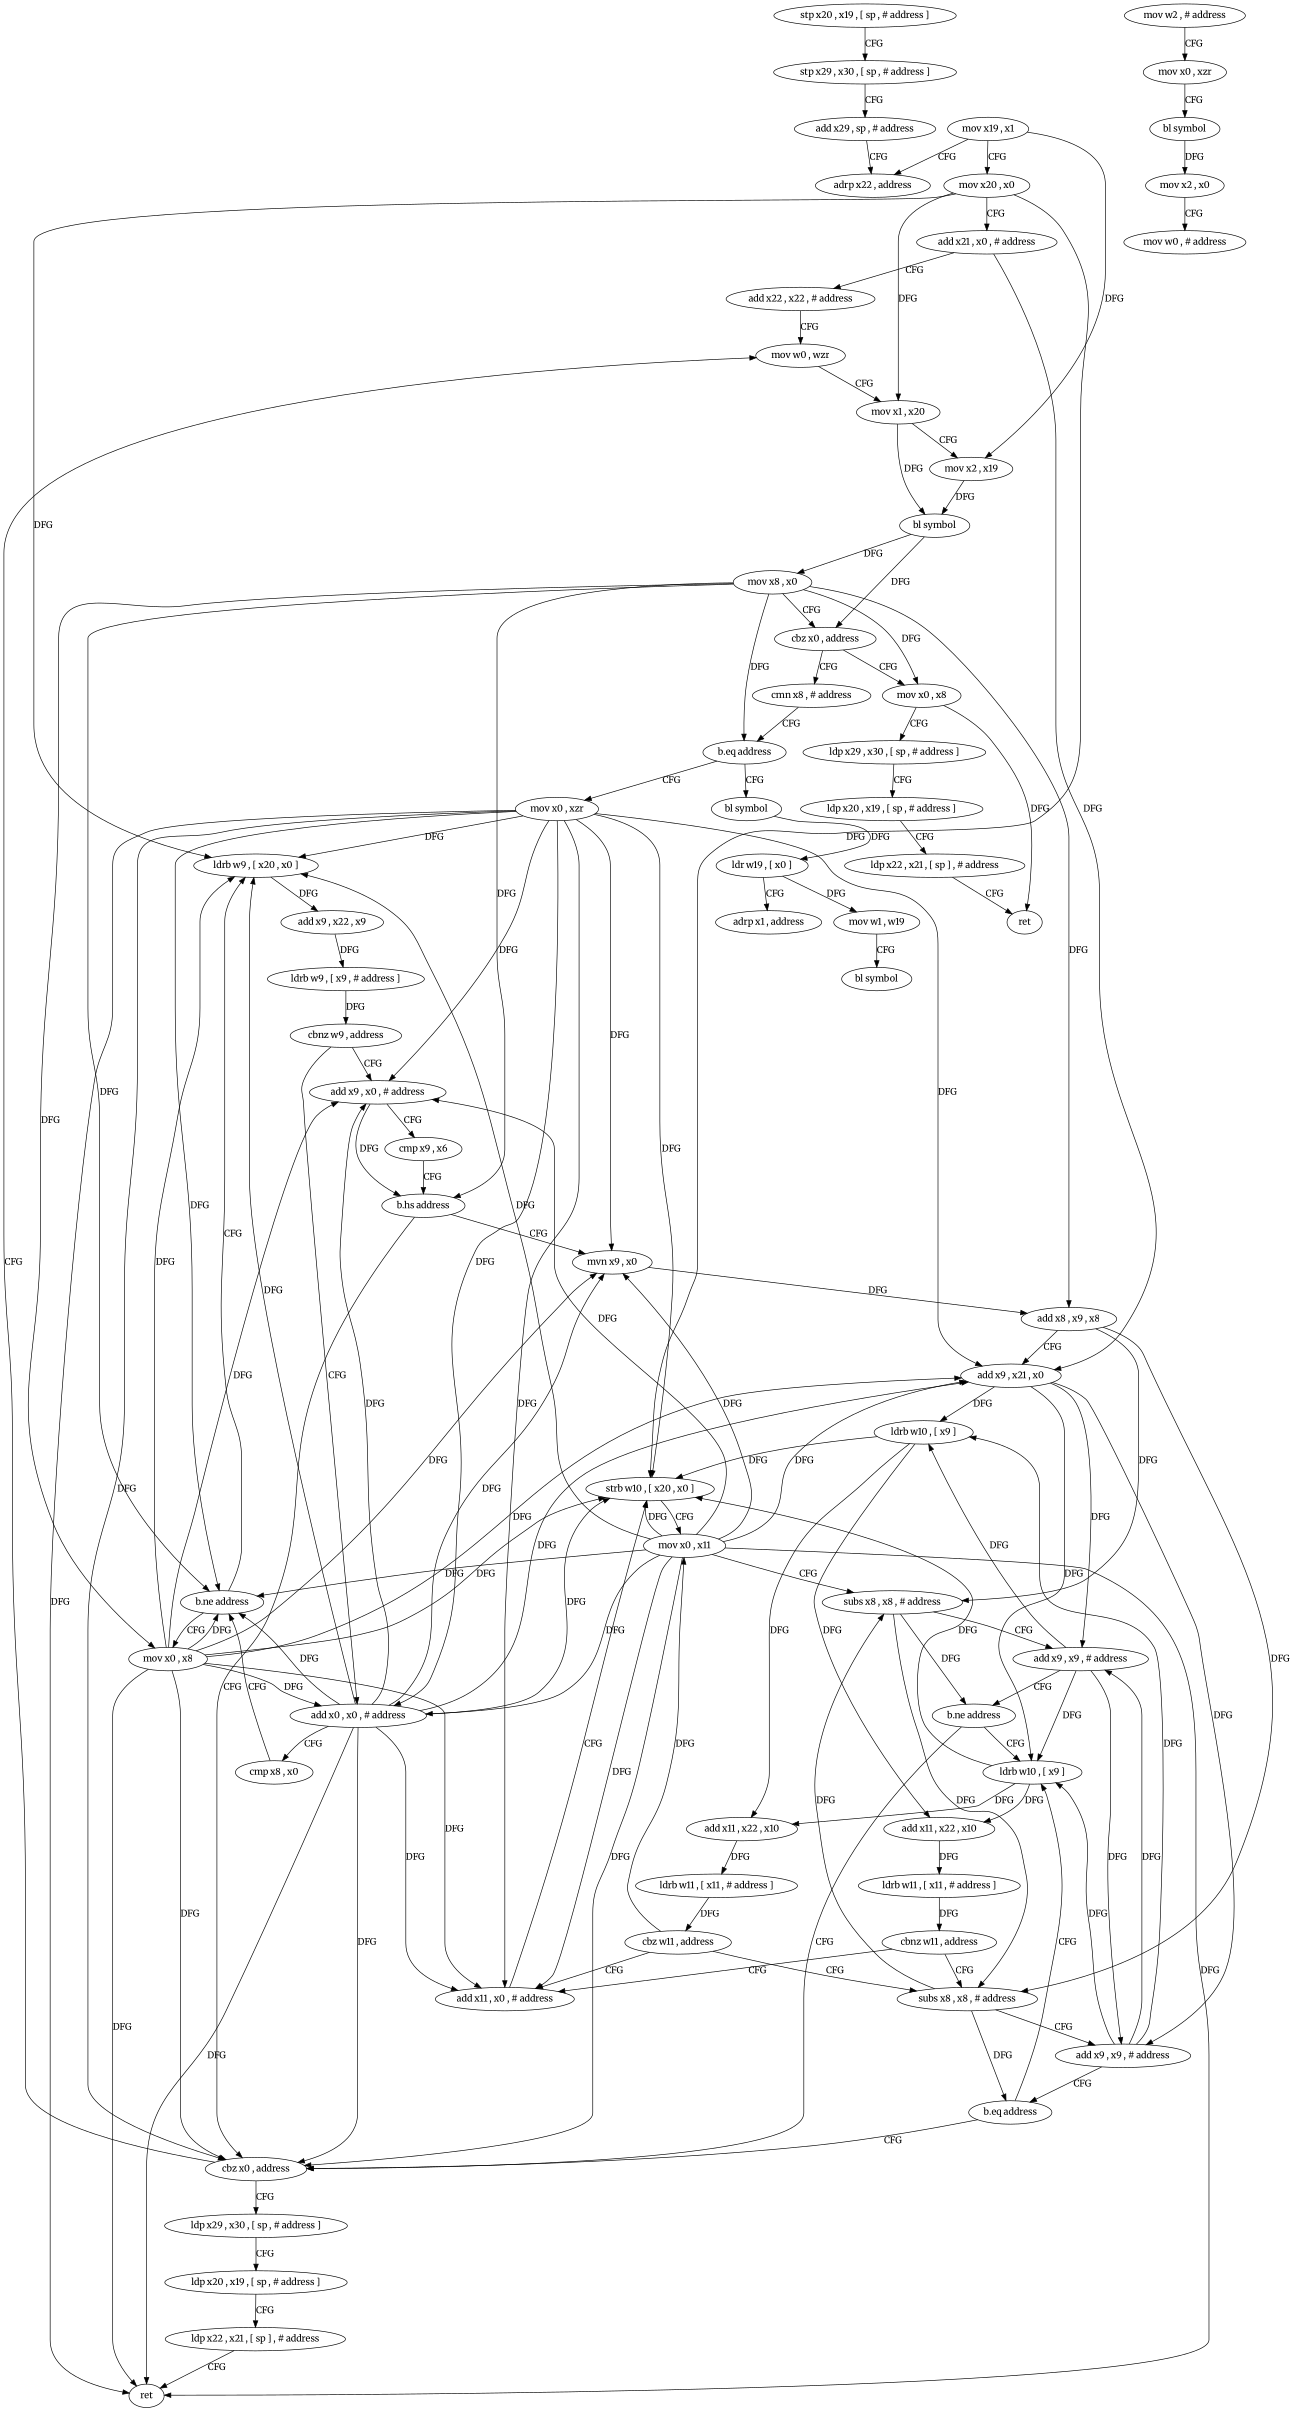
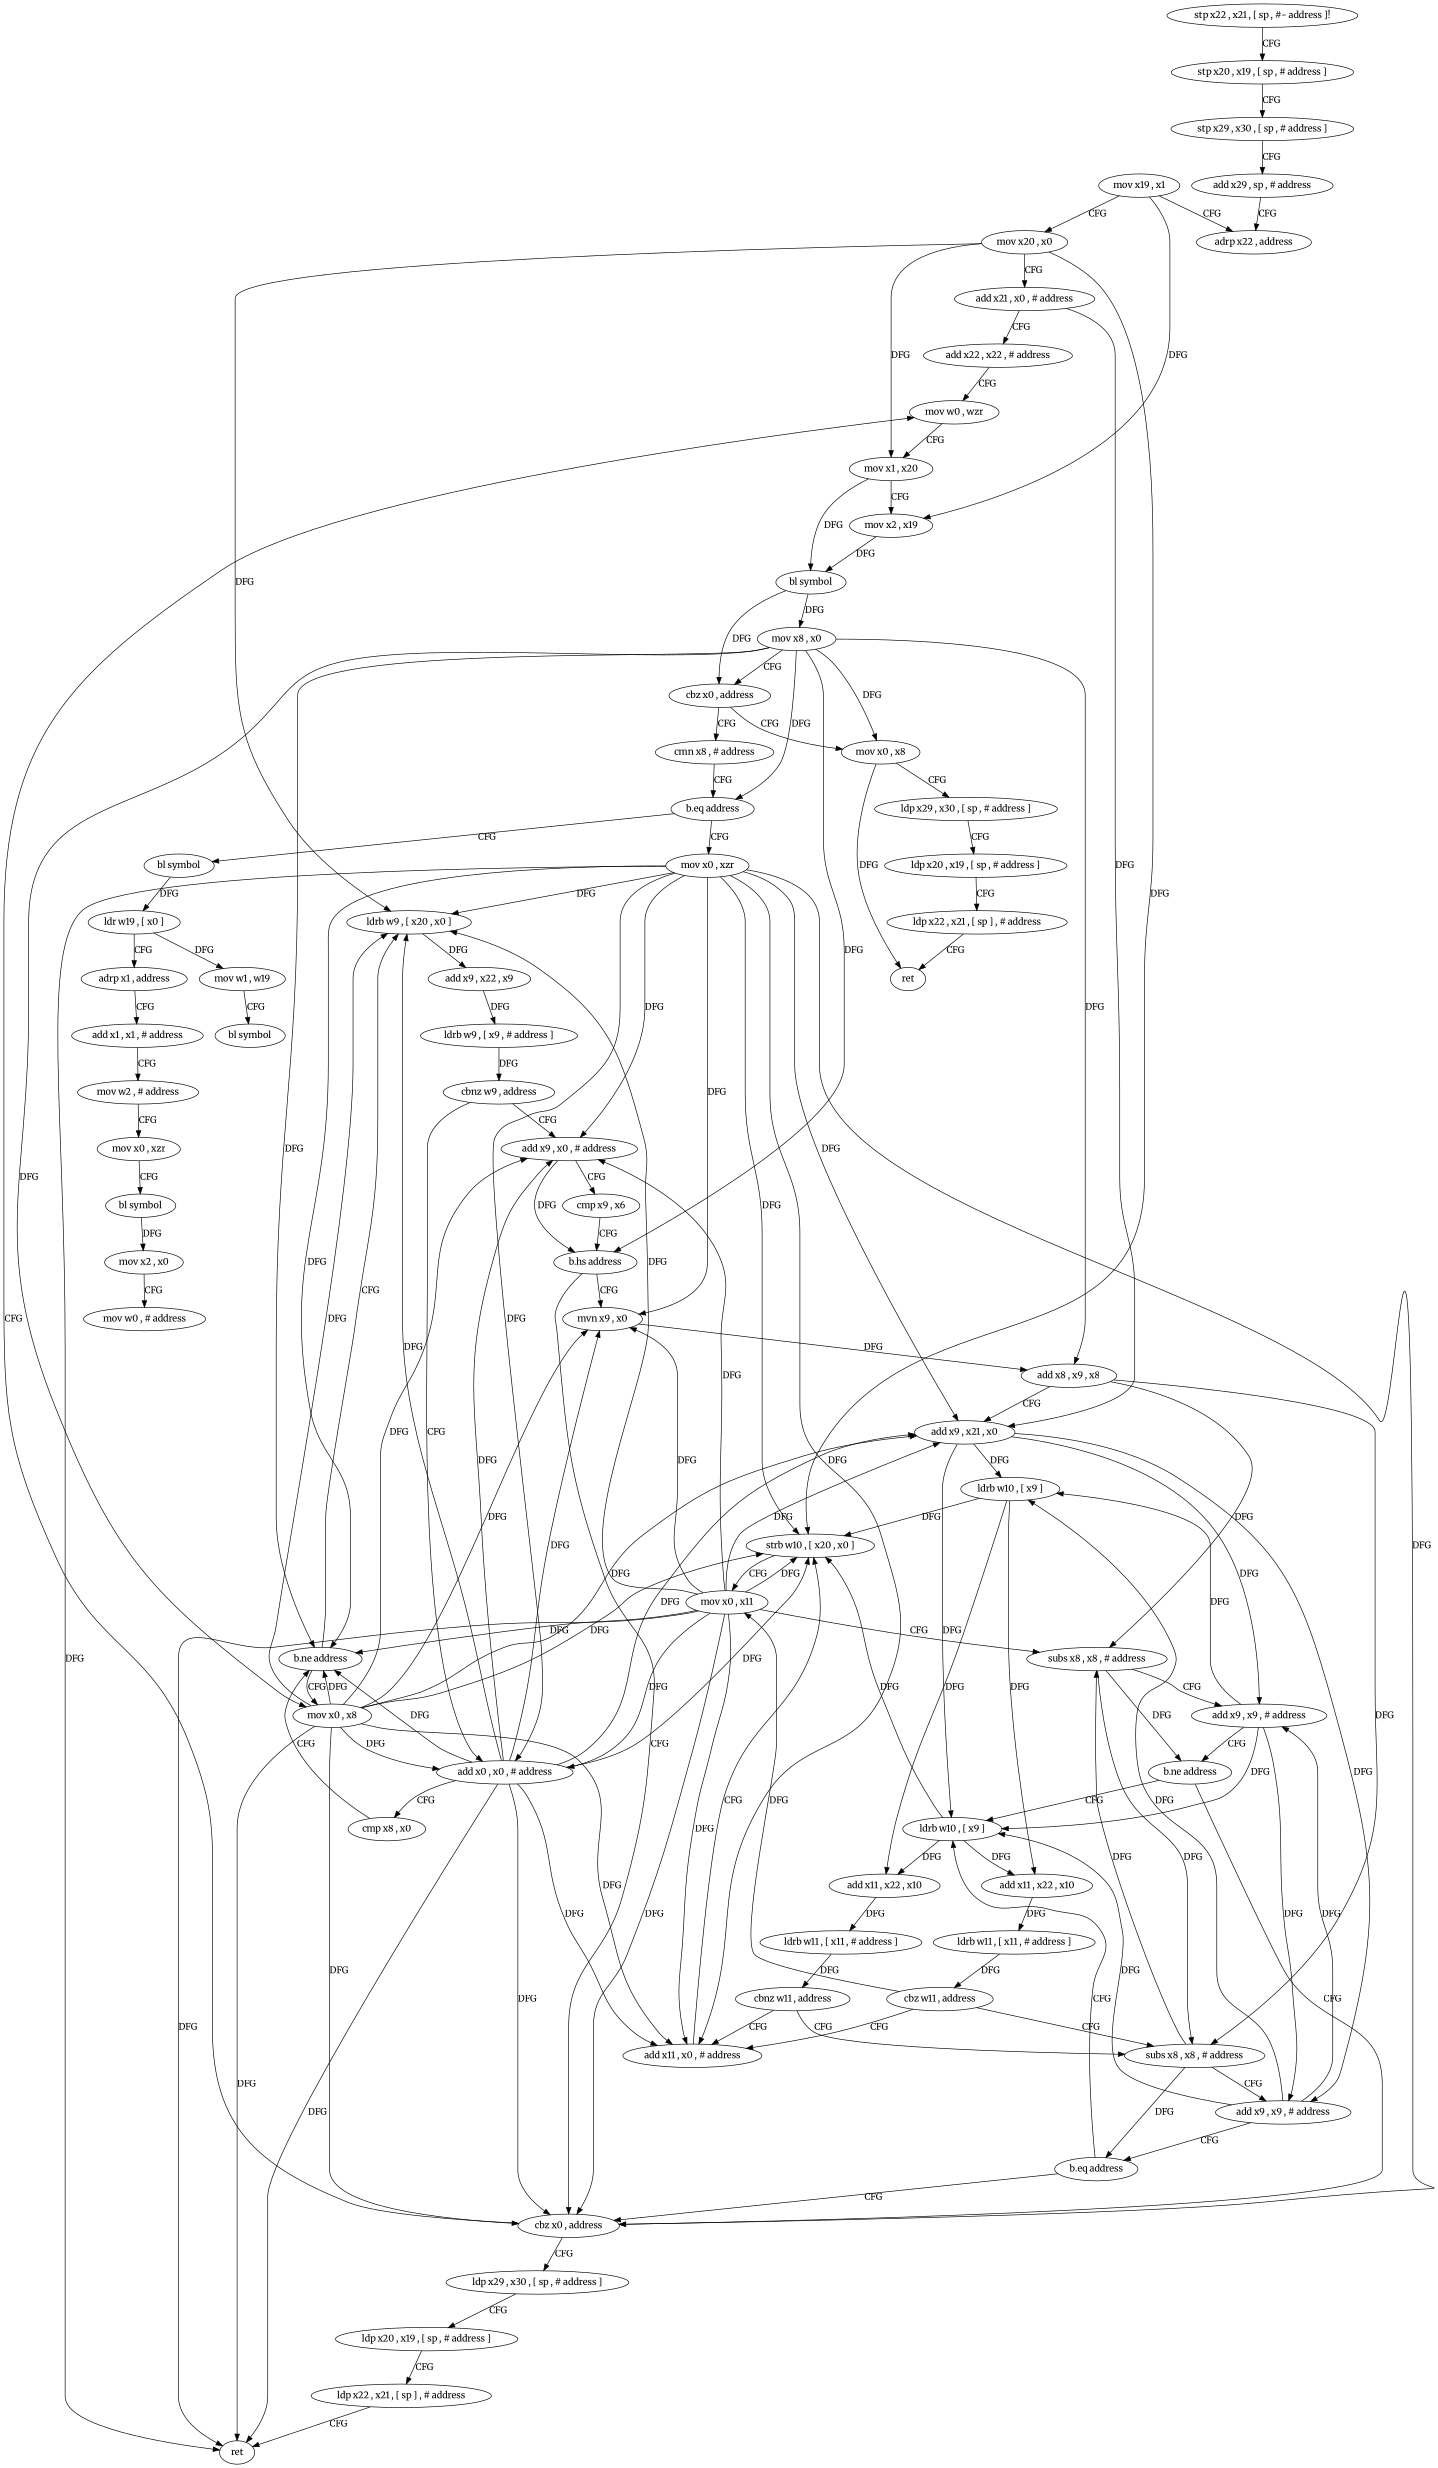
node "stp x22 , x21 , [ sp , #- address ]!": added
node "add x1 , x1 , # address": added
